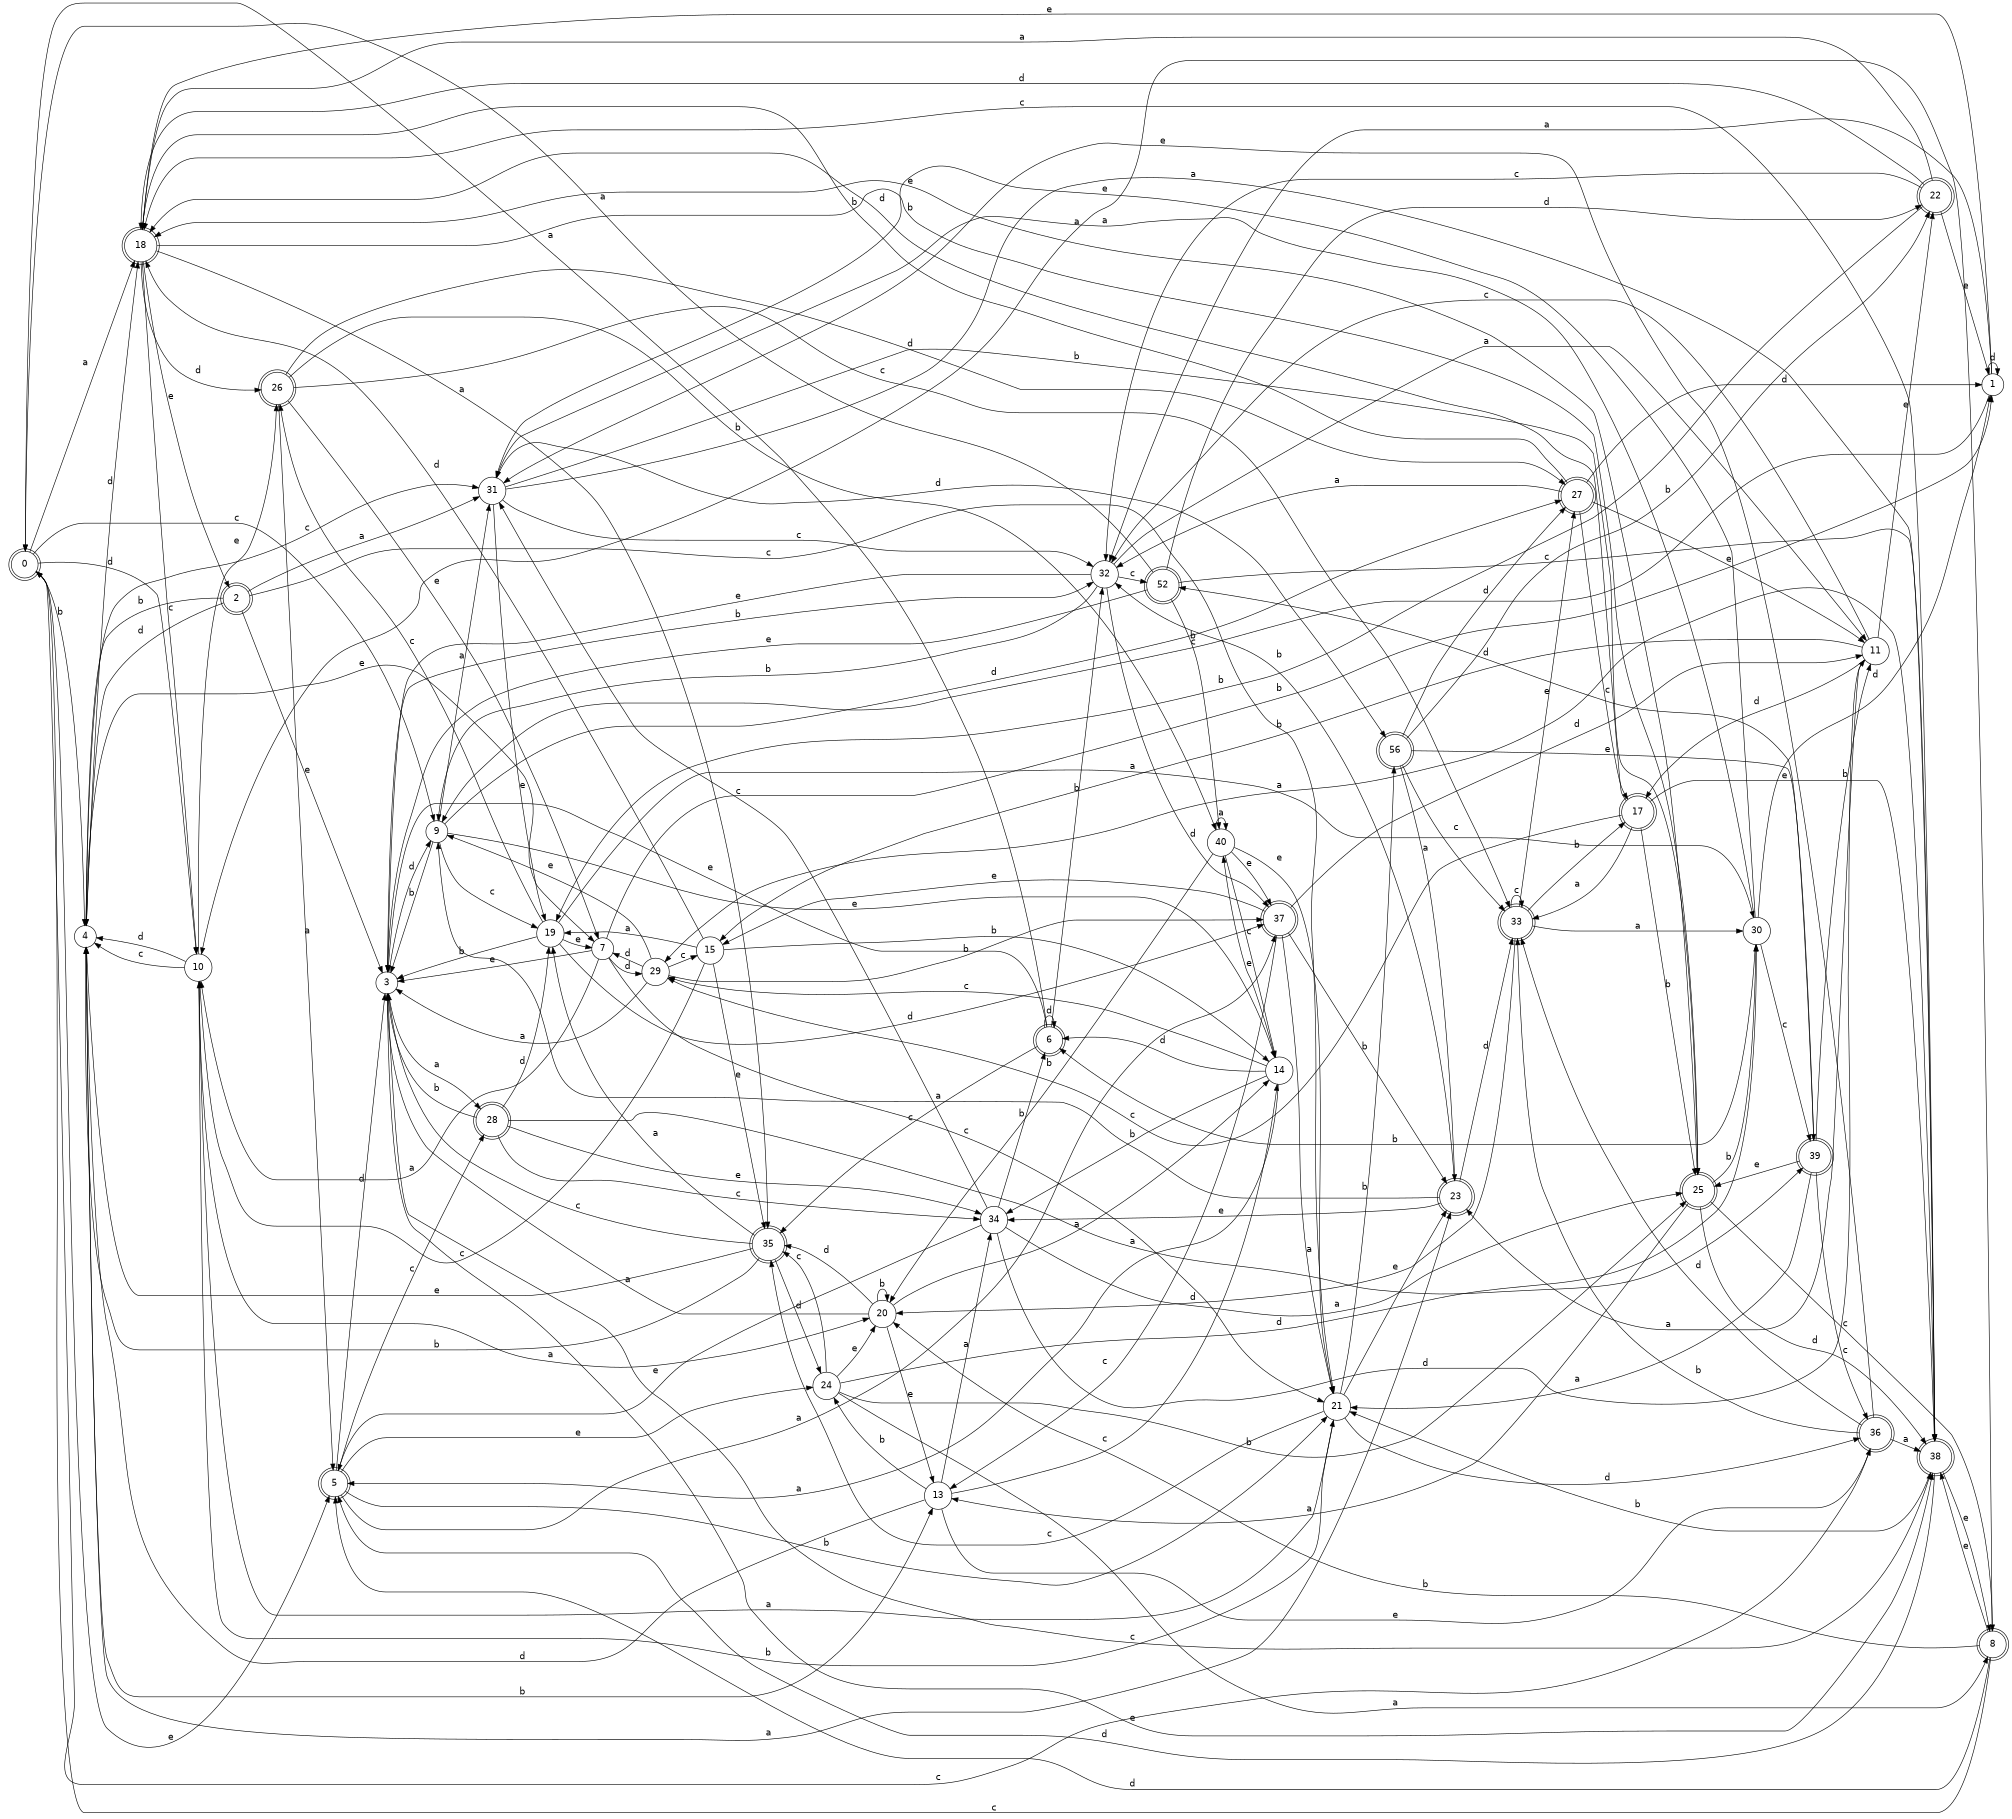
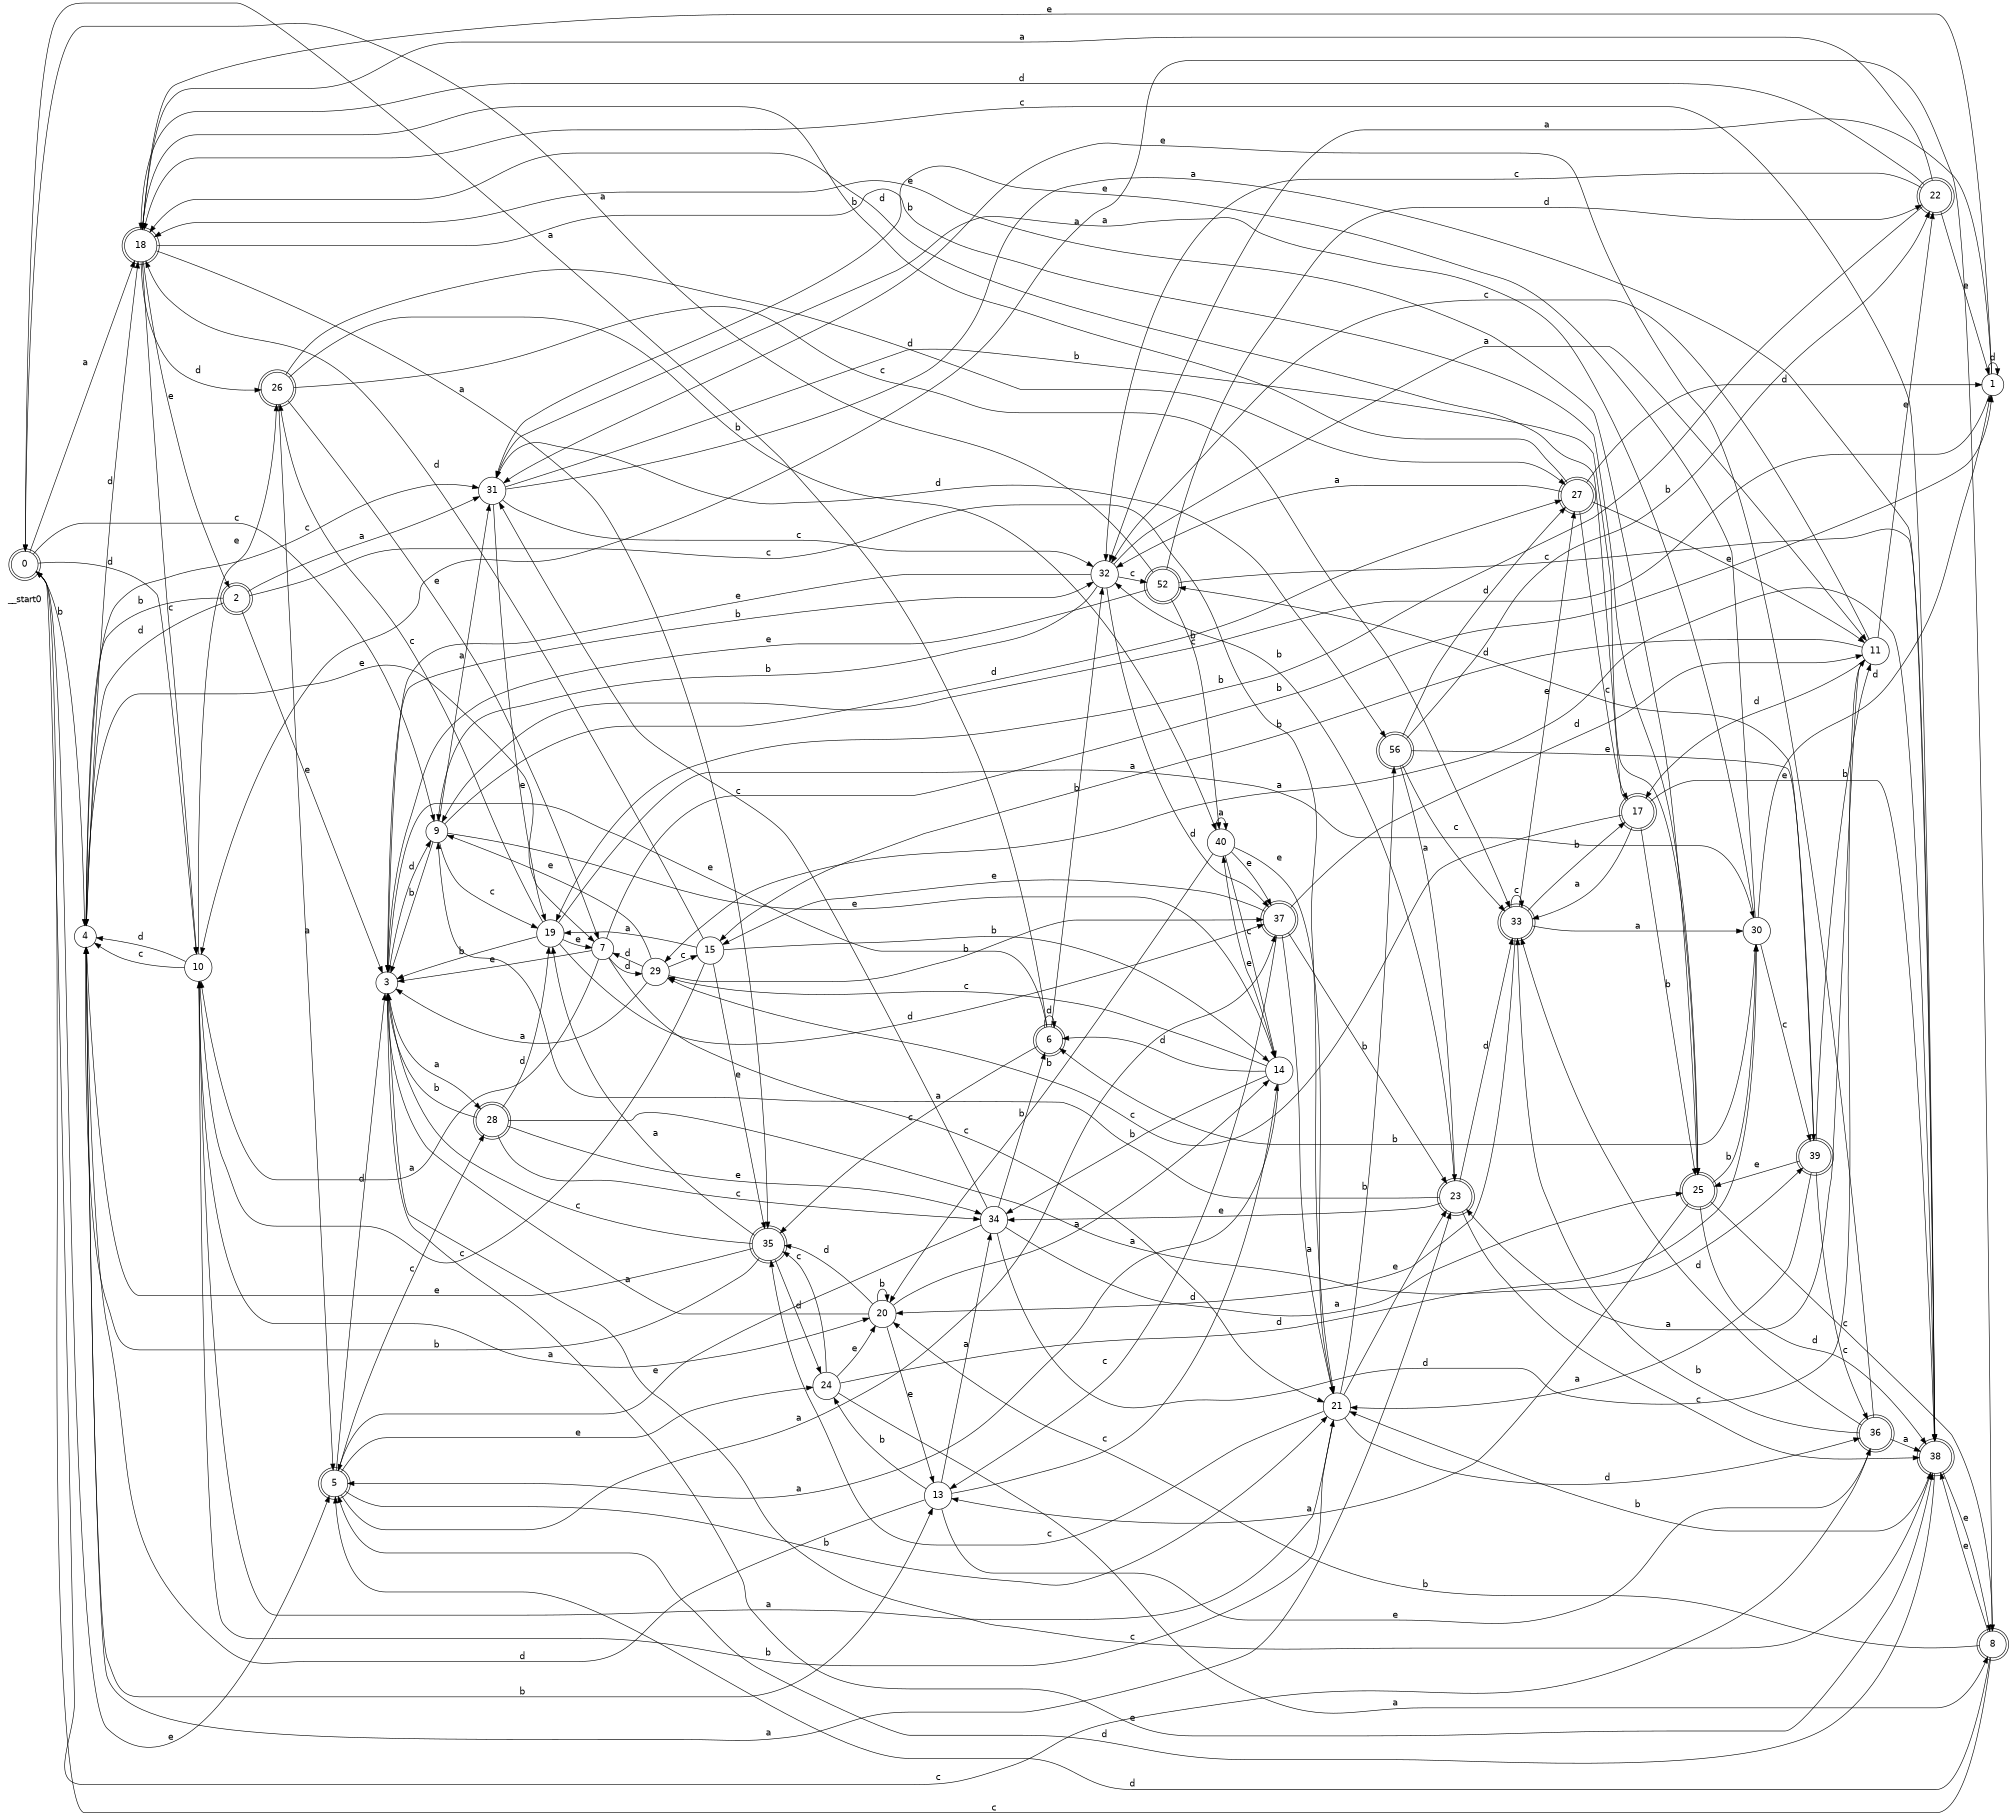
node "__start0": added
edge "23" -> "38": added, label "c"
edge "24" -> "25": removed, label "b"
